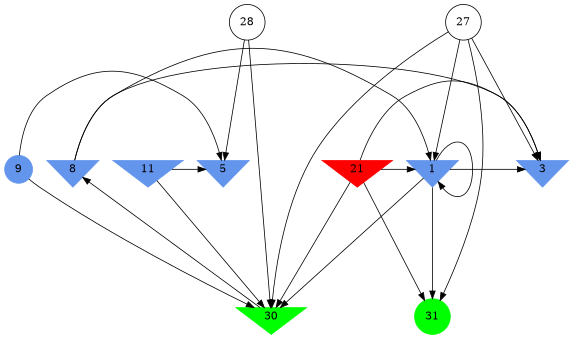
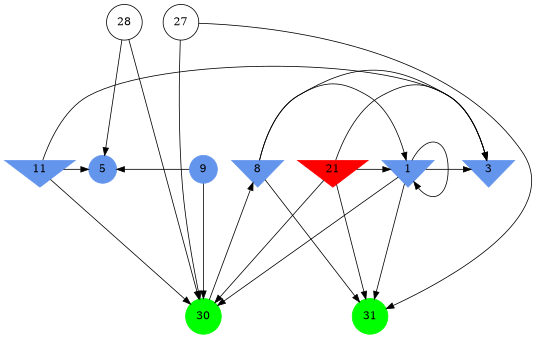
edge "27" -> "3": now "11" -> "3"
edge "27" -> "1": removed
node "5": shape invtriangle -> circle
edge "8" -> "31": added
node "30": shape invtriangle -> circle
